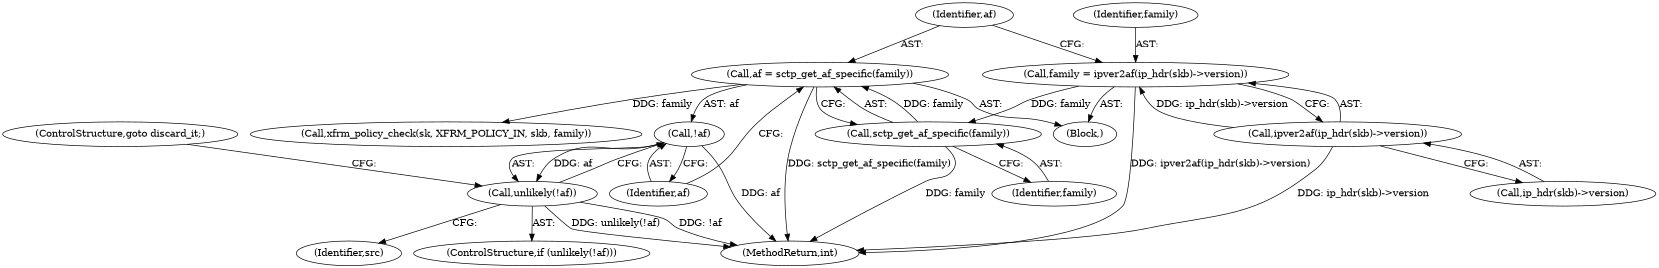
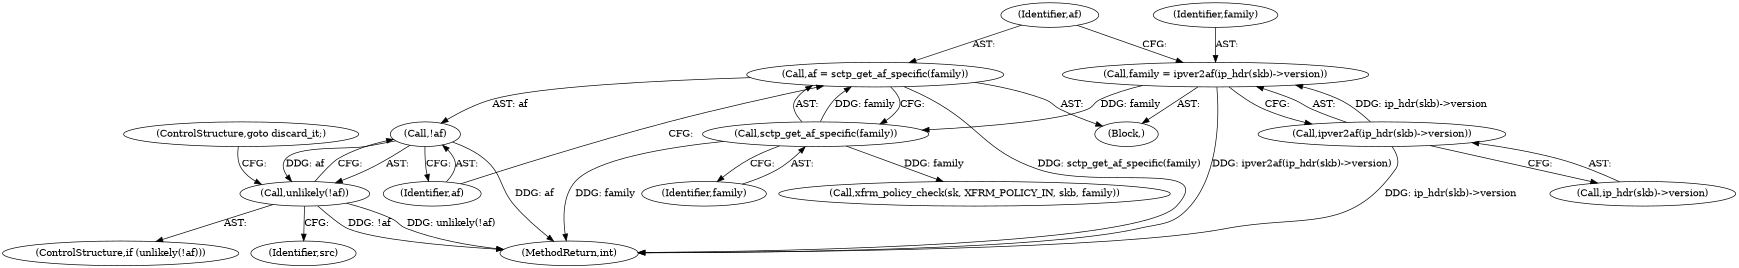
edge "(Call,af = sctp_get_af_specific(family))" -> "(Call,xfrm_policy_check(sk, XFRM_POLICY_IN, skb, family))": now "(Call,sctp_get_af_specific(family))" -> "(Call,xfrm_policy_check(sk, XFRM_POLICY_IN, skb, family))"
